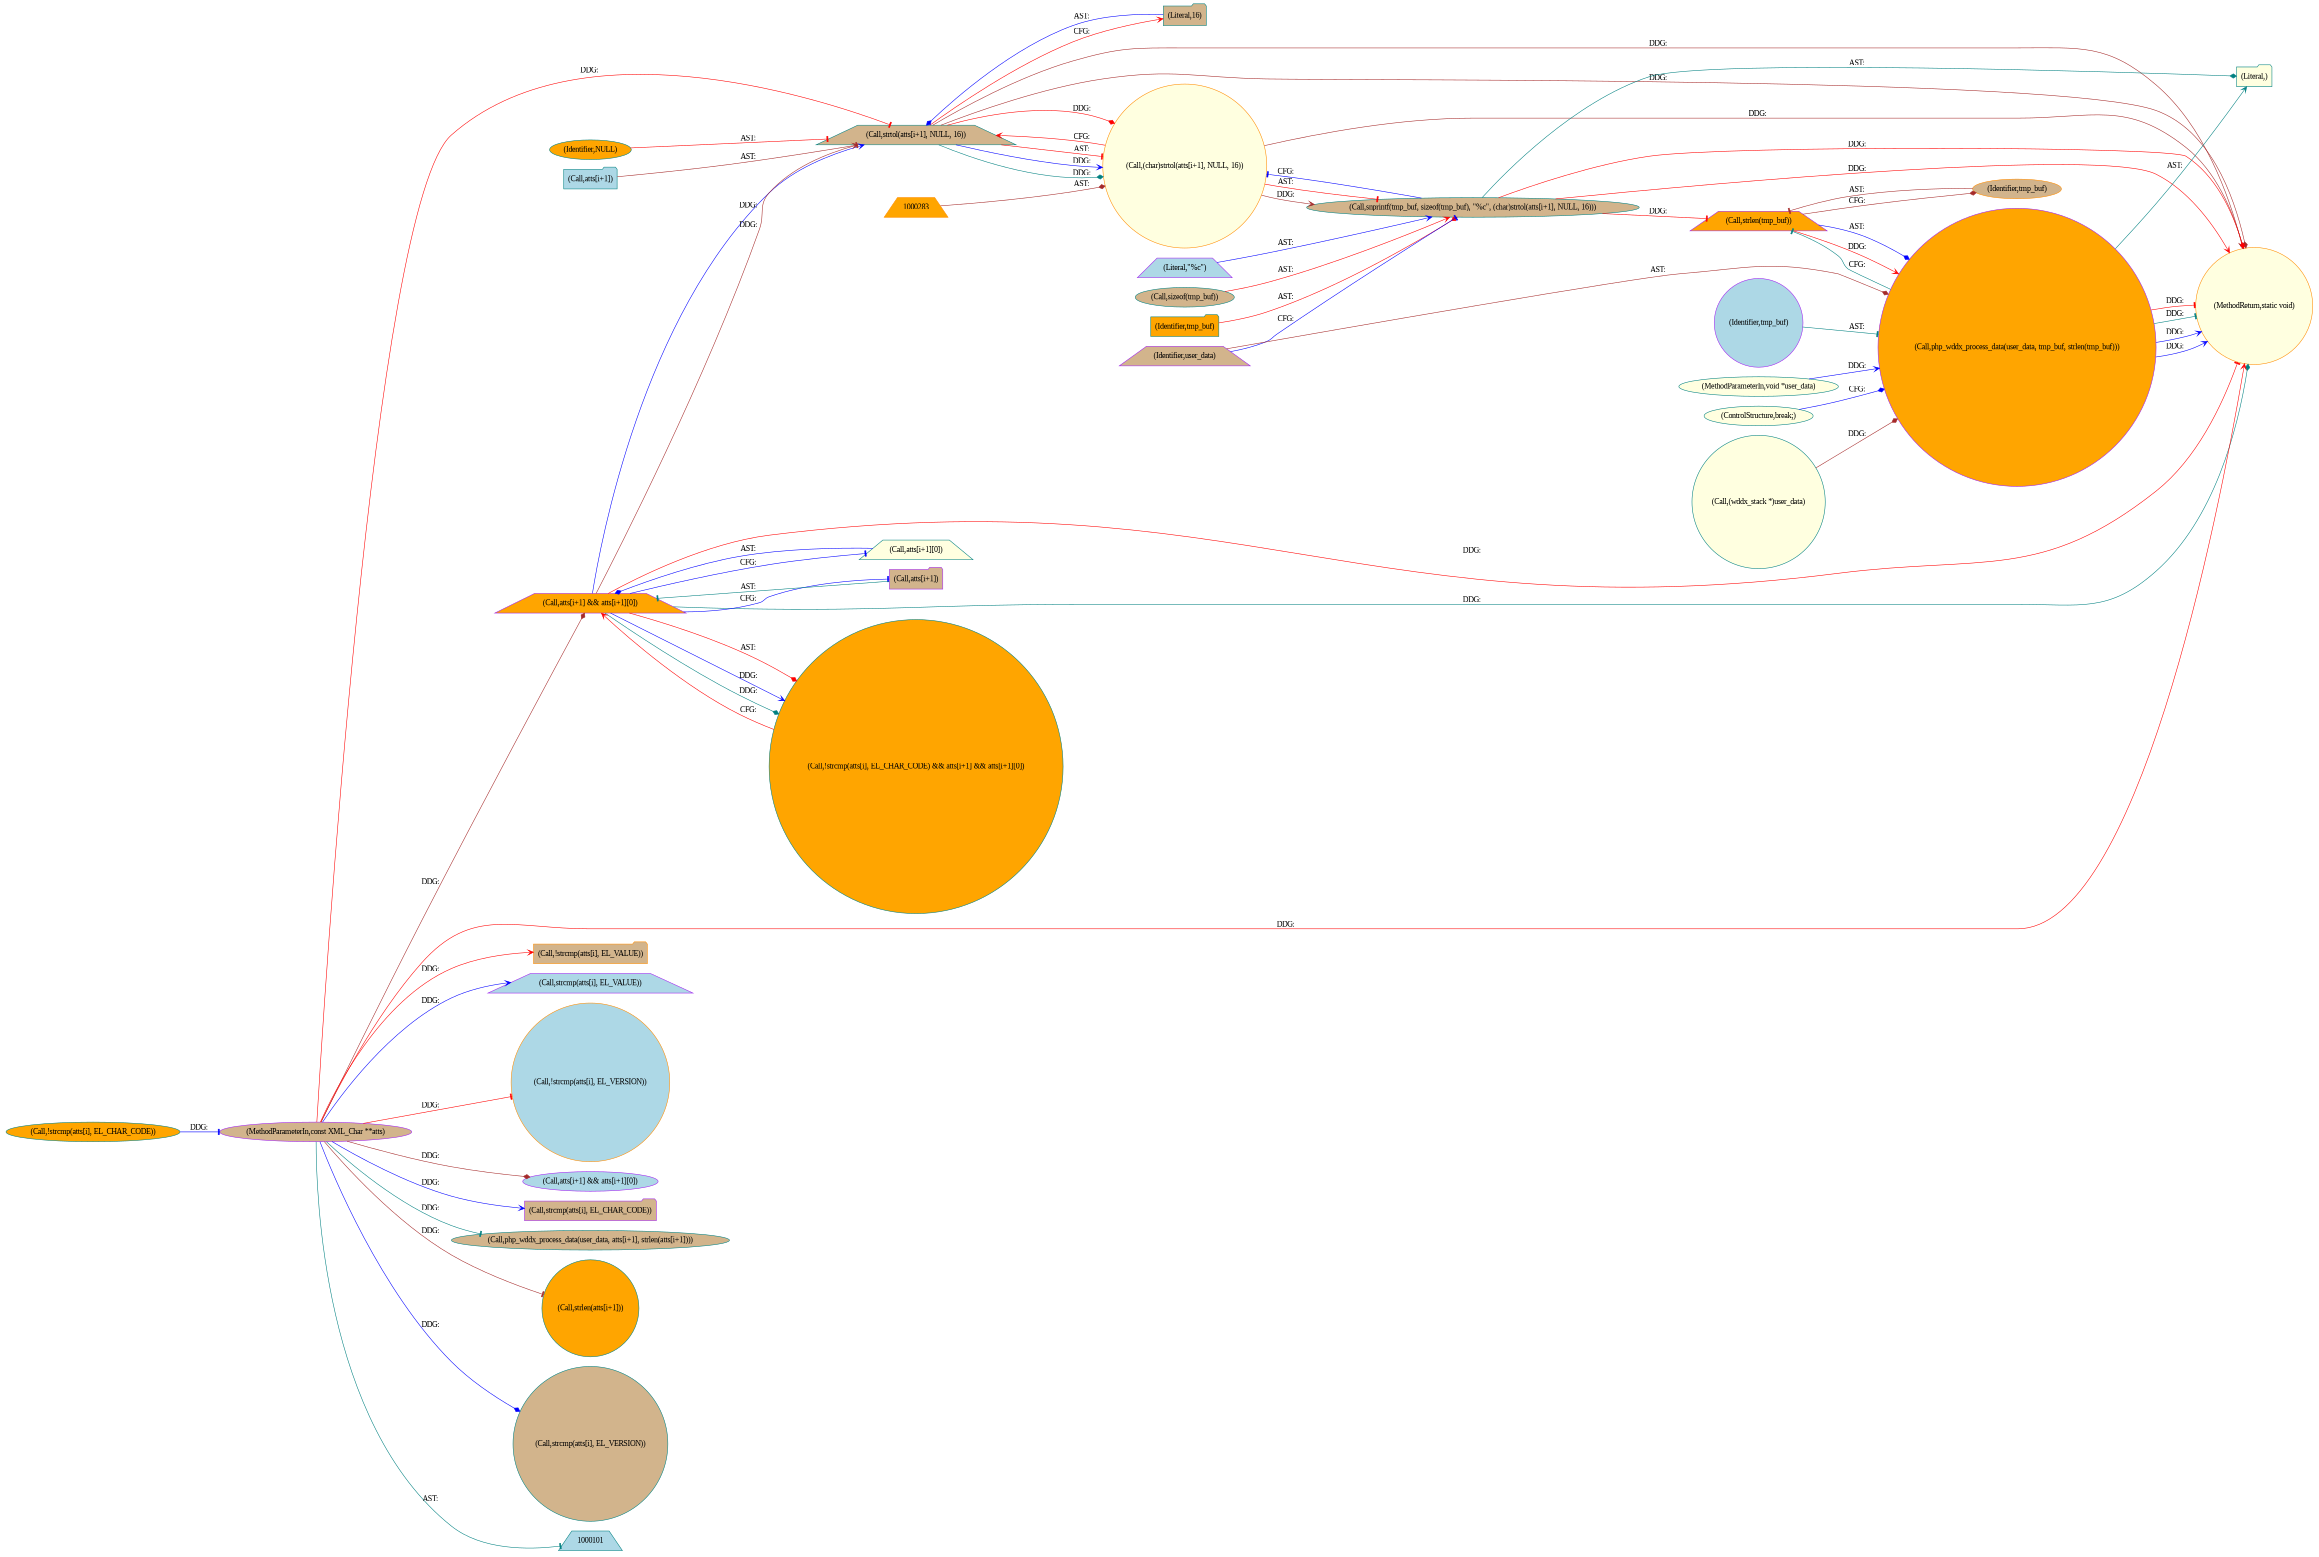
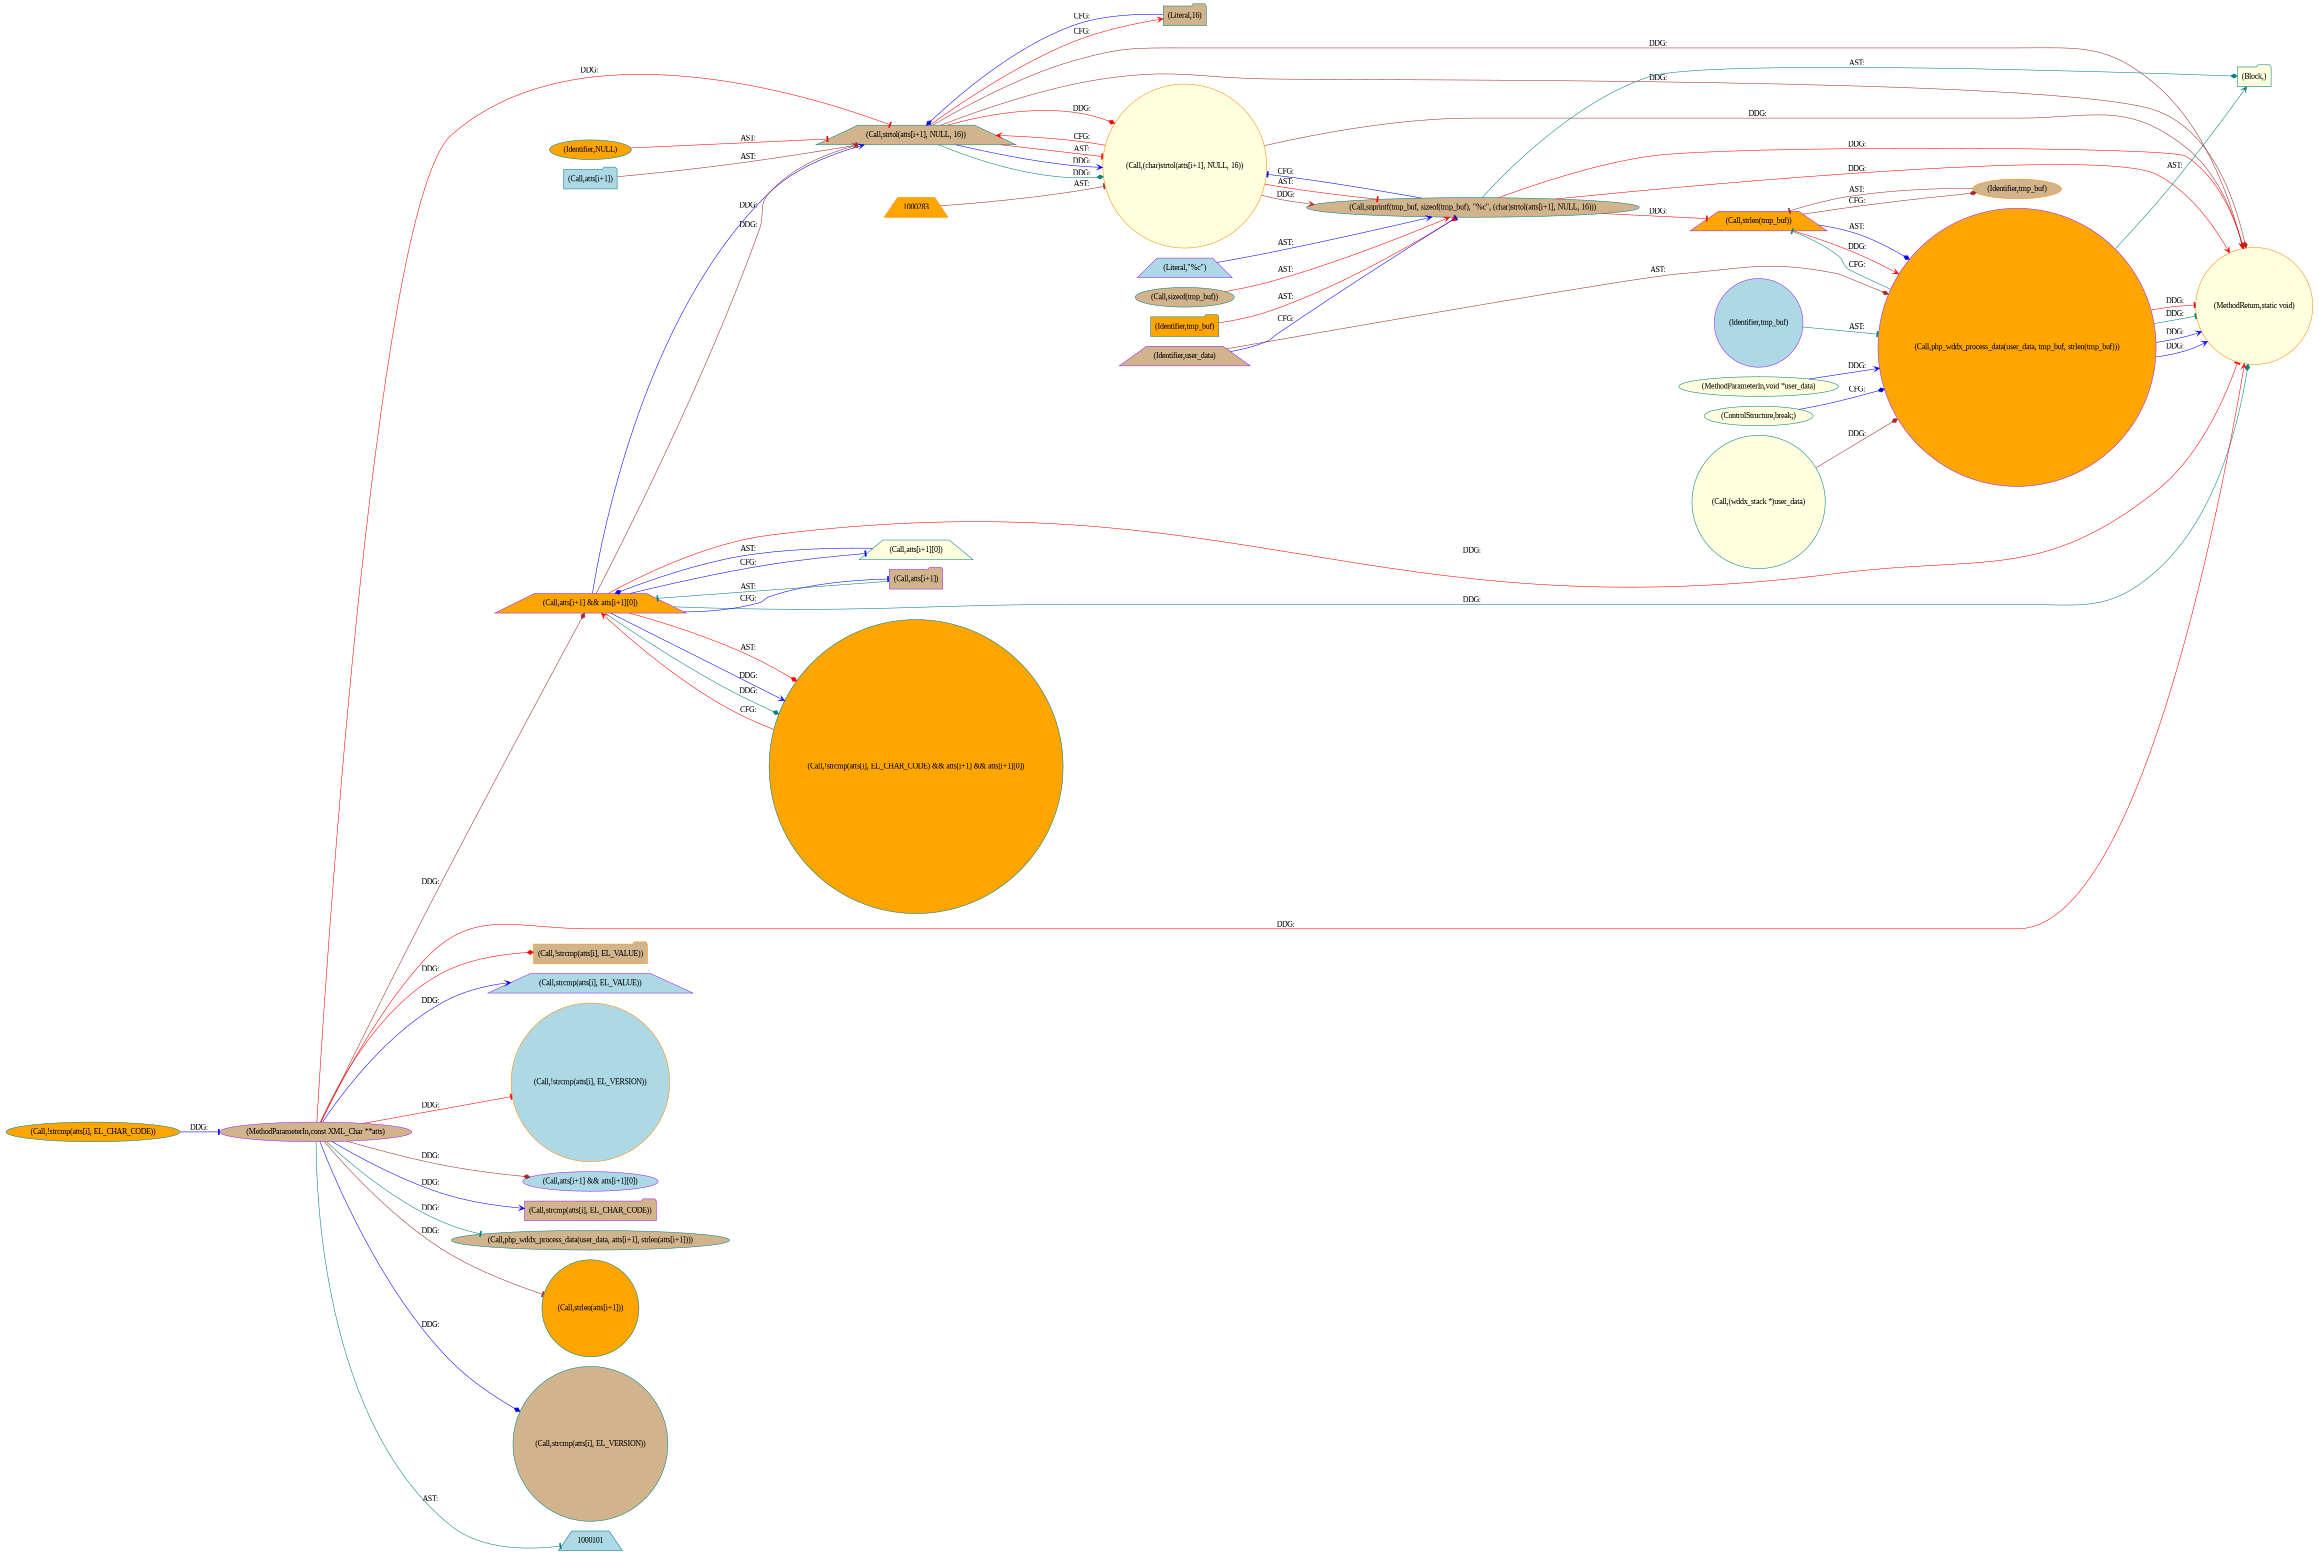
edge "(Literal,16)" -> "(Call,strtol(atts[i+1], NULL, 16))": label "AST: " -> "CFG: "
node "(Literal,)": label "(Literal,)" -> "(Block,)"
edge "1000283" -> "(Call,(char)strtol(atts[i+1], NULL, 16))": arrowhead diamond -> tee
edge "(MethodParameterIn,const XML_Char **atts)" -> "(Call,!strcmp(atts[i], EL_VALUE))": arrowhead vee -> diamond
